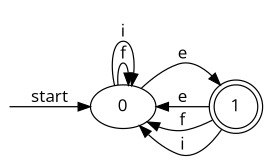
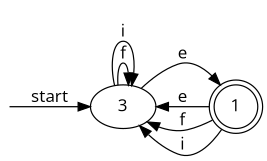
node "0": label "0" -> "3"
